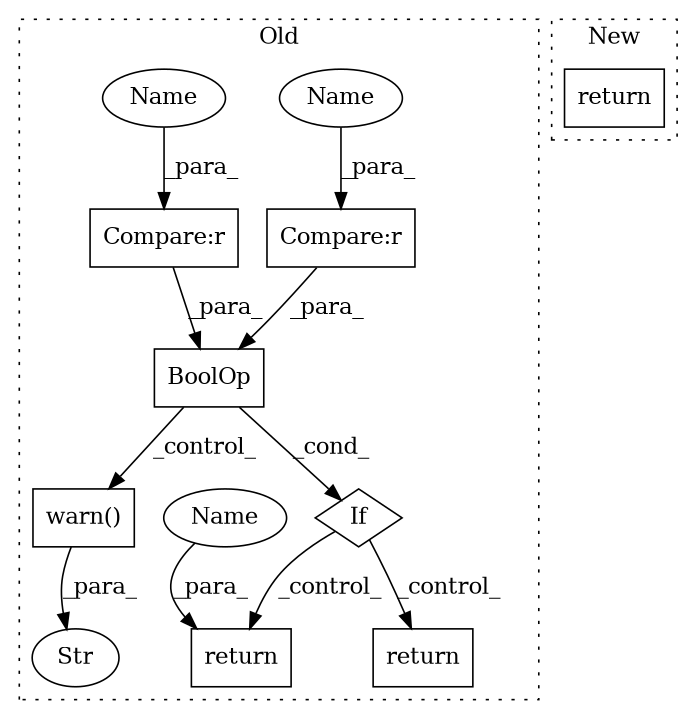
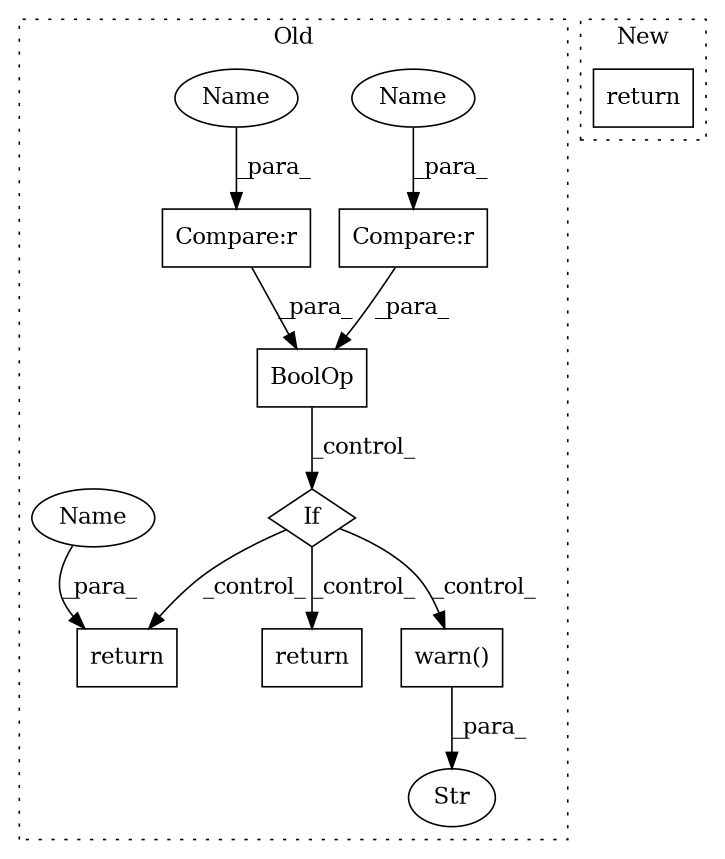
edge "BoolOp" -> "warn()": now "If" -> "warn()"
edge "BoolOp" -> "If": label "_cond_" -> "_control_"
